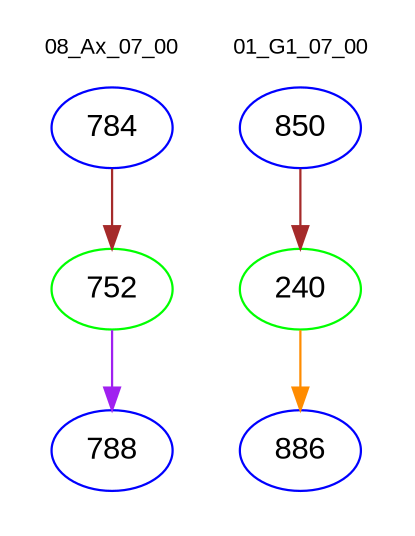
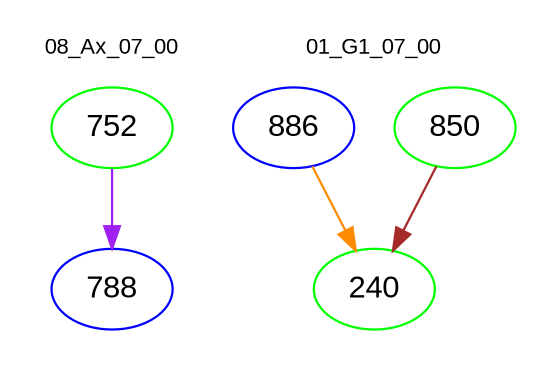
node "784": removed
node "850": color blue -> green
edge "240" -> "886": reversed
